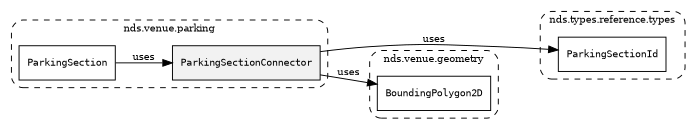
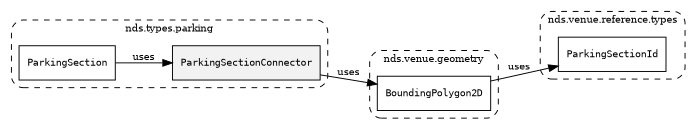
cluster "nds.types.reference.types": label "nds.types.reference.types" -> "nds.venue.reference.types"
cluster "nds.venue.parking": label "nds.venue.parking" -> "nds.types.parking"
edge "ParkingSectionConnector" -> "ParkingSectionId": now "BoundingPolygon2D" -> "ParkingSectionId"
